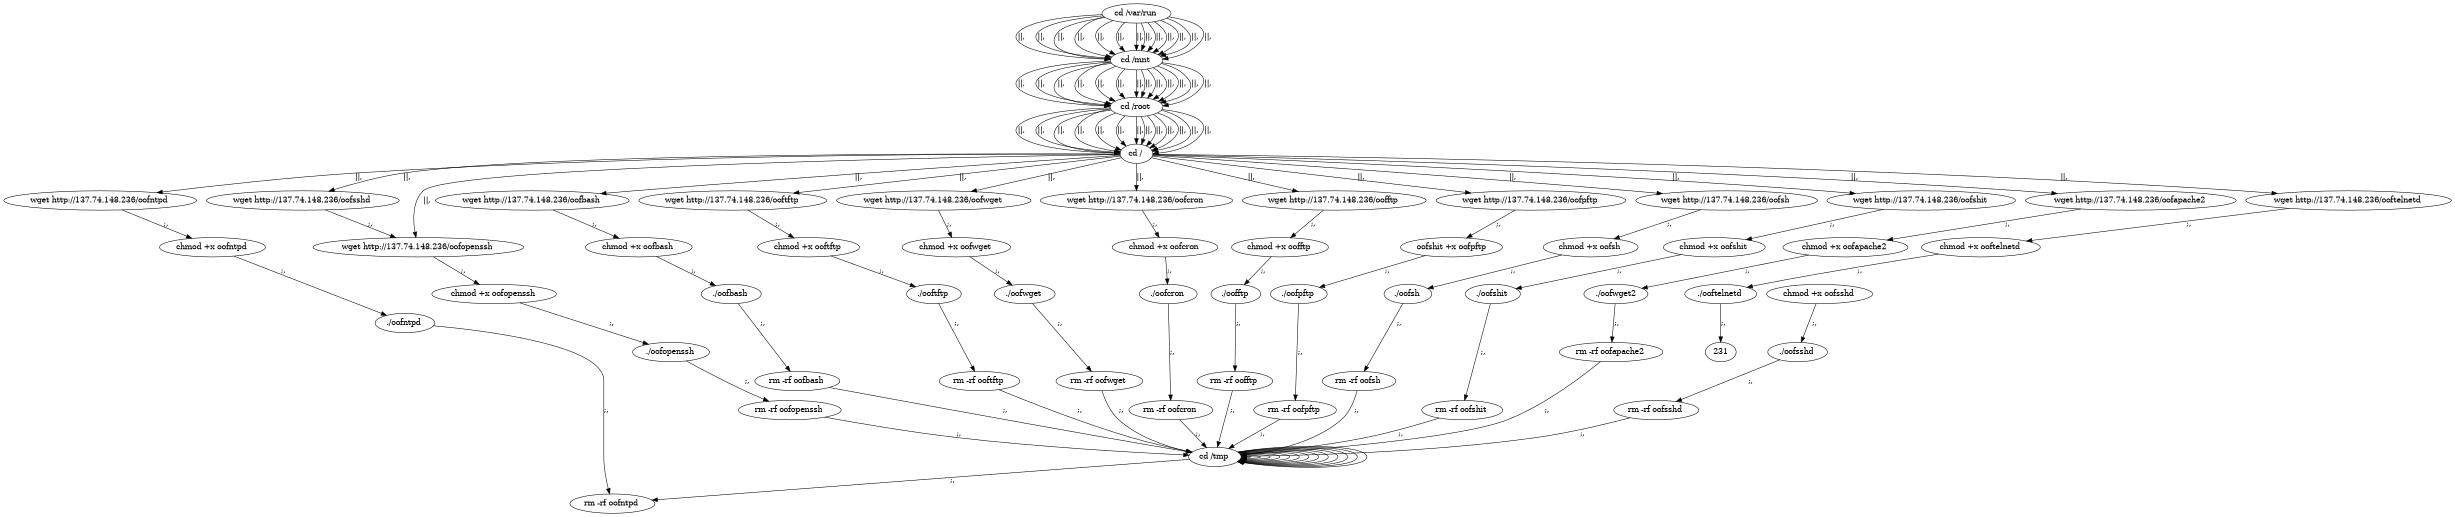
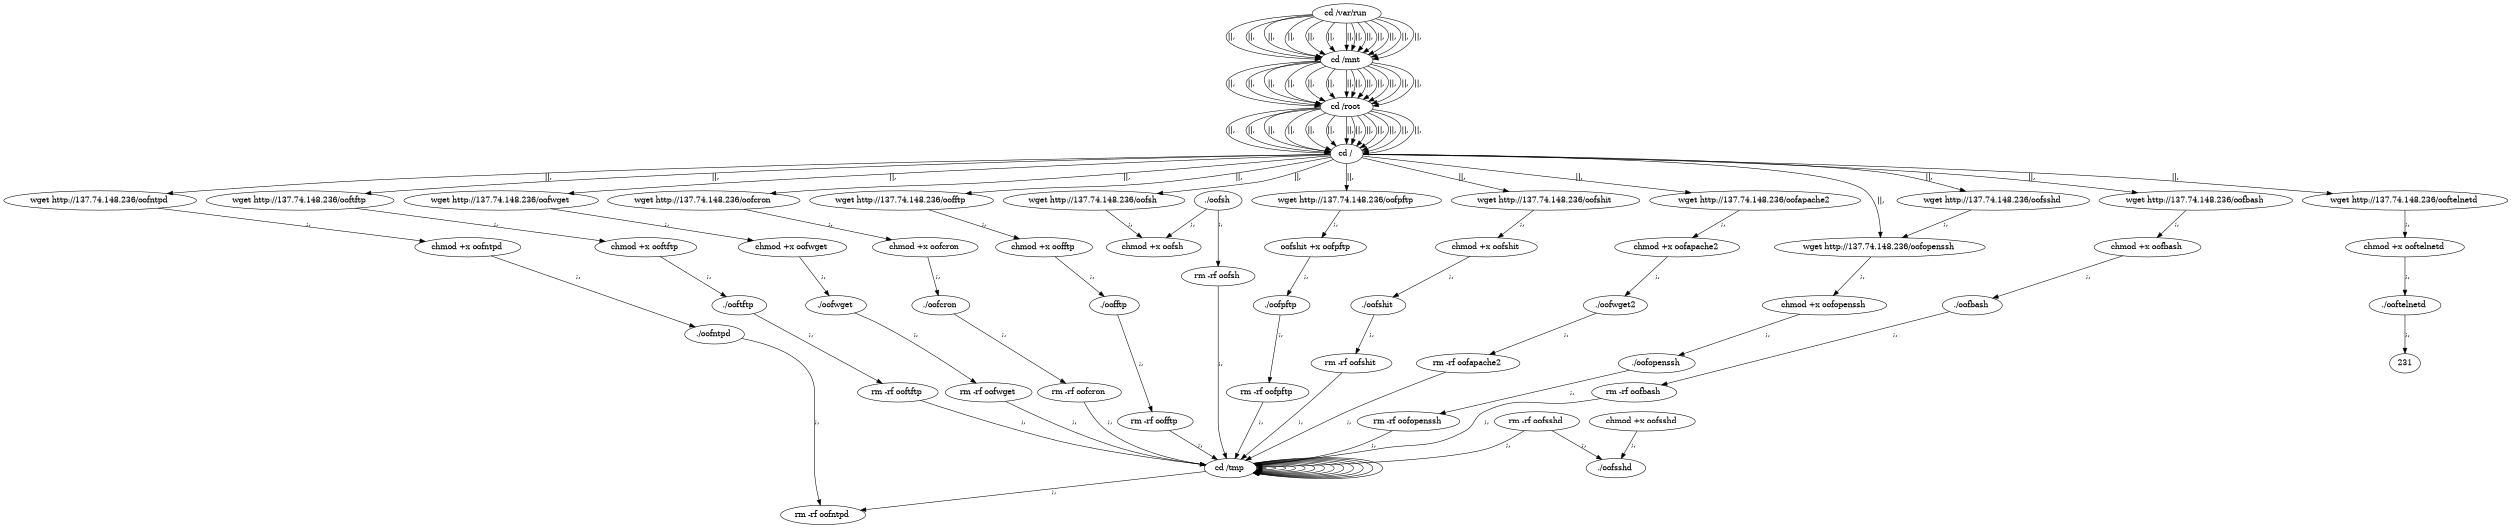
edge "chmod +x oofsh" -> "./oofsh": reversed
edge "./oofsshd" -> "rm -rf oofsshd": reversed
